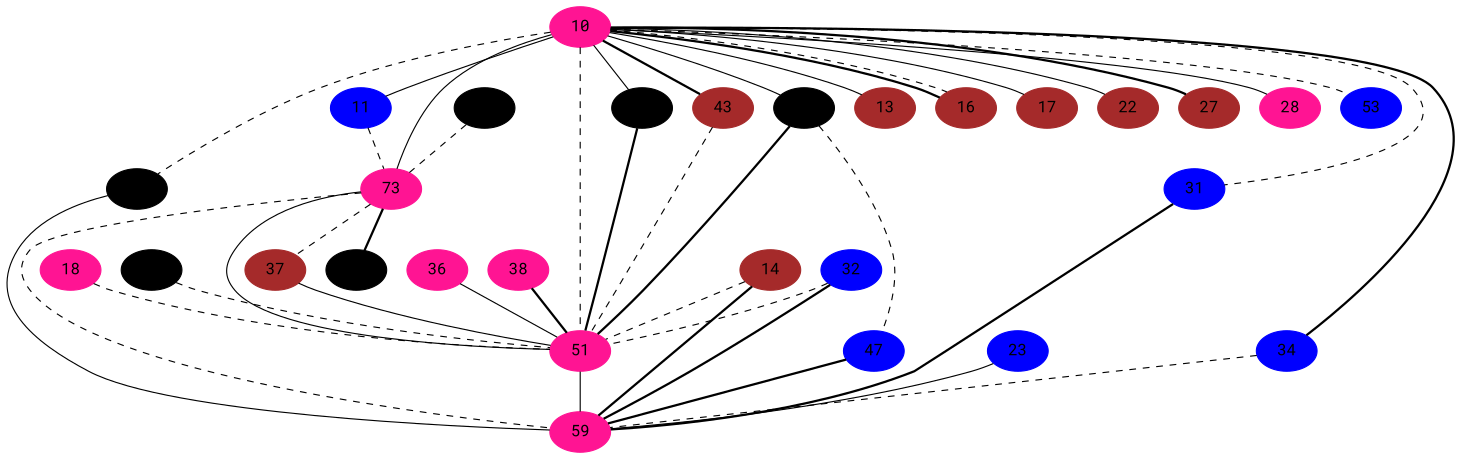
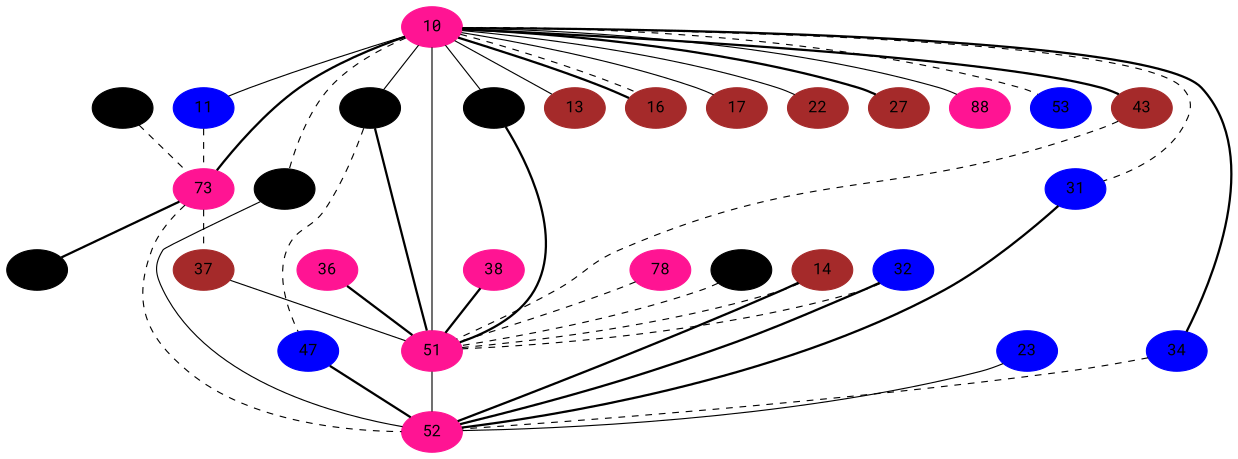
edge "10" -- "73": style solid -> bold
node "28": label "28" -> "88"
edge "10" -- "51": style dashed -> solid
node "18": label "18" -> "78"
edge "36" -- "51": style solid -> bold
edge "73" -- "51": removed
node "59": label "59" -> "52"
